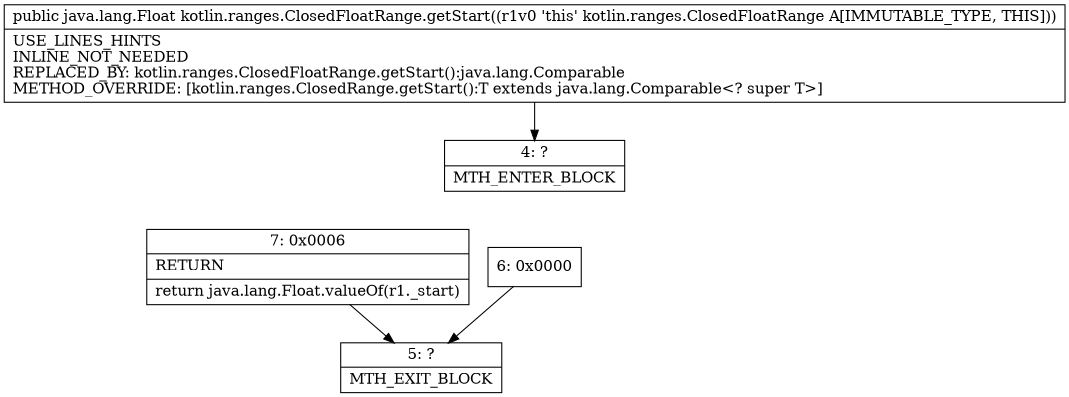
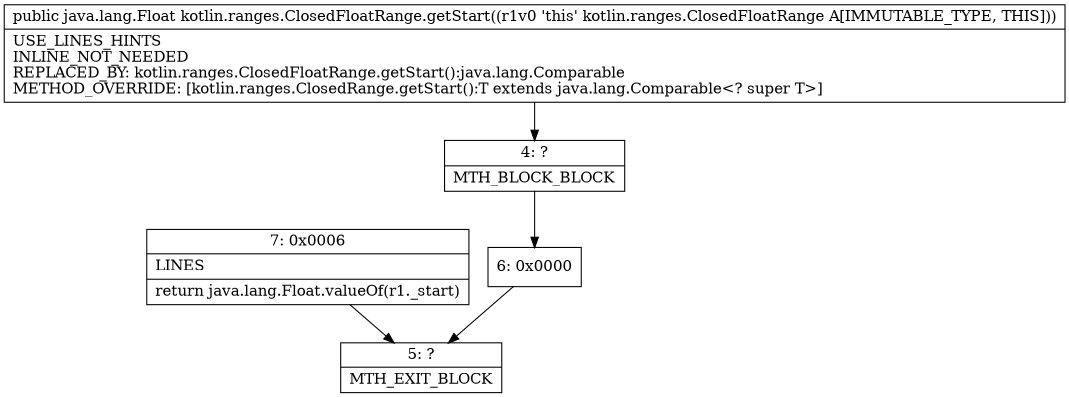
node "4: ?": text "MTH_ENTER_BLOCK" -> "MTH_BLOCK_BLOCK"
edge "4: ?" -> "6: 0x0000": added
node "7: 0x0006": text "RETURN" -> "LINES"
